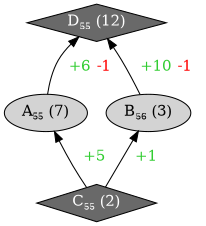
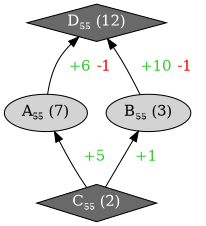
node "B": text "56" -> "55"
